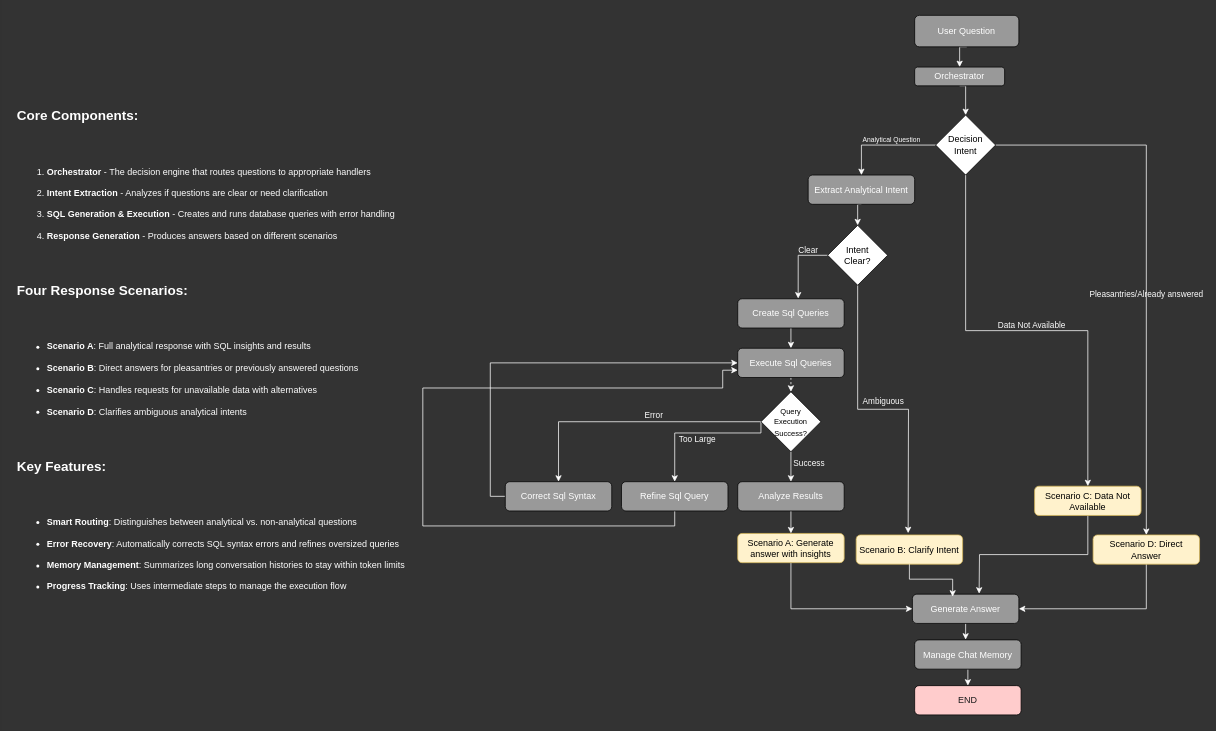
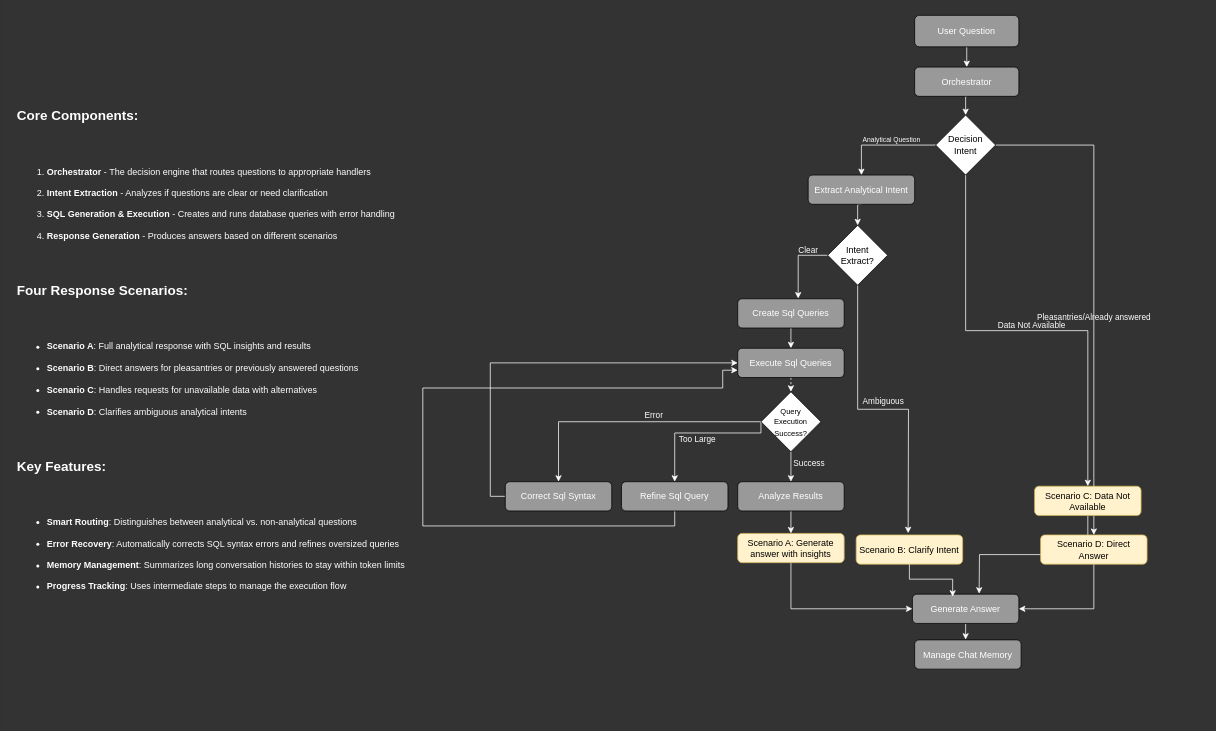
node "Orchestrator": size 90x19 -> 104x29
node "Intent Clear?": label "Intent Clear?" -> "Intent Extract?"
node "Scenario D: Direct Answer": moved (1146, 550) -> (1094, 550)
edge "Manage Chat Memory" -> "END": removed
node "END": removed
